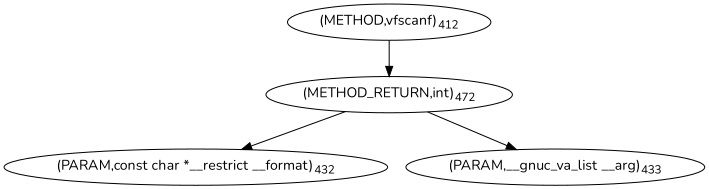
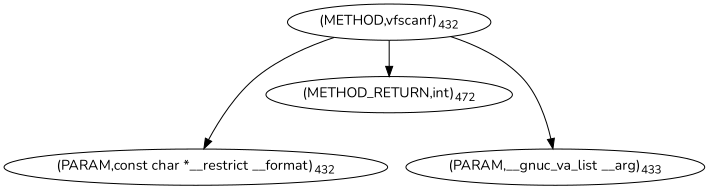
node "(METHOD,vfscanf)": text "412" -> "432"
edge "(METHOD_RETURN,int)" -> "(PARAM,const char *__restrict __format)": now "(METHOD,vfscanf)" -> "(PARAM,const char *__restrict __format)"
edge "(METHOD_RETURN,int)" -> "(PARAM,__gnuc_va_list __arg)": now "(METHOD,vfscanf)" -> "(PARAM,__gnuc_va_list __arg)"
